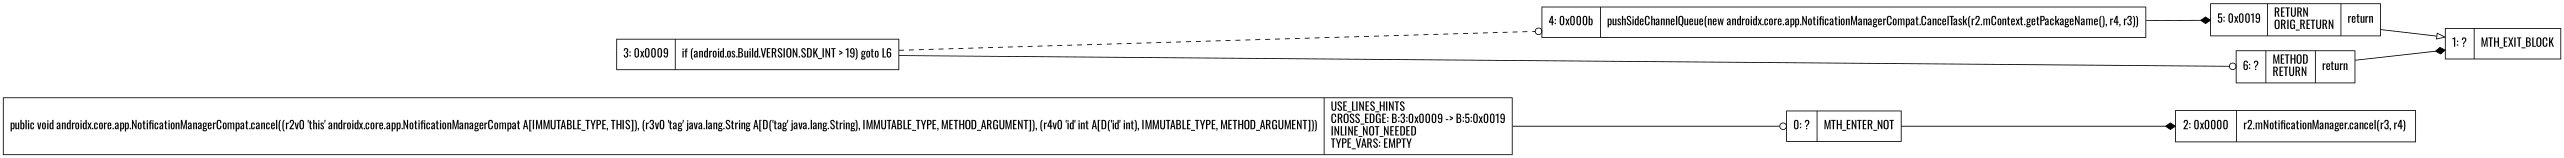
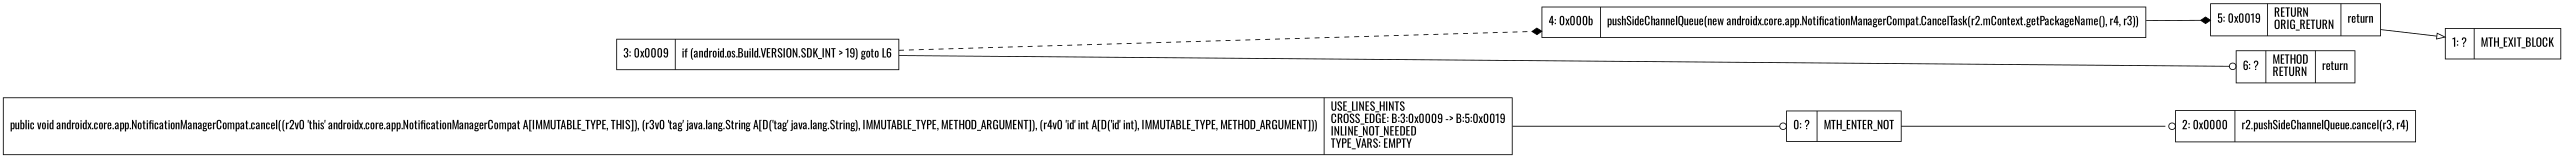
edge "3: 0x0009" -> "4: 0x000b": arrowhead odot -> diamond
edge "6: ?" -> "1: ?": removed
edge "0: ?" -> "2: 0x0000": arrowhead diamond -> odot
node "2: 0x0000": text "r2.mNotificationManager.cancel(r3, r4)" -> "r2.pushSideChannelQueue.cancel(r3, r4)"
